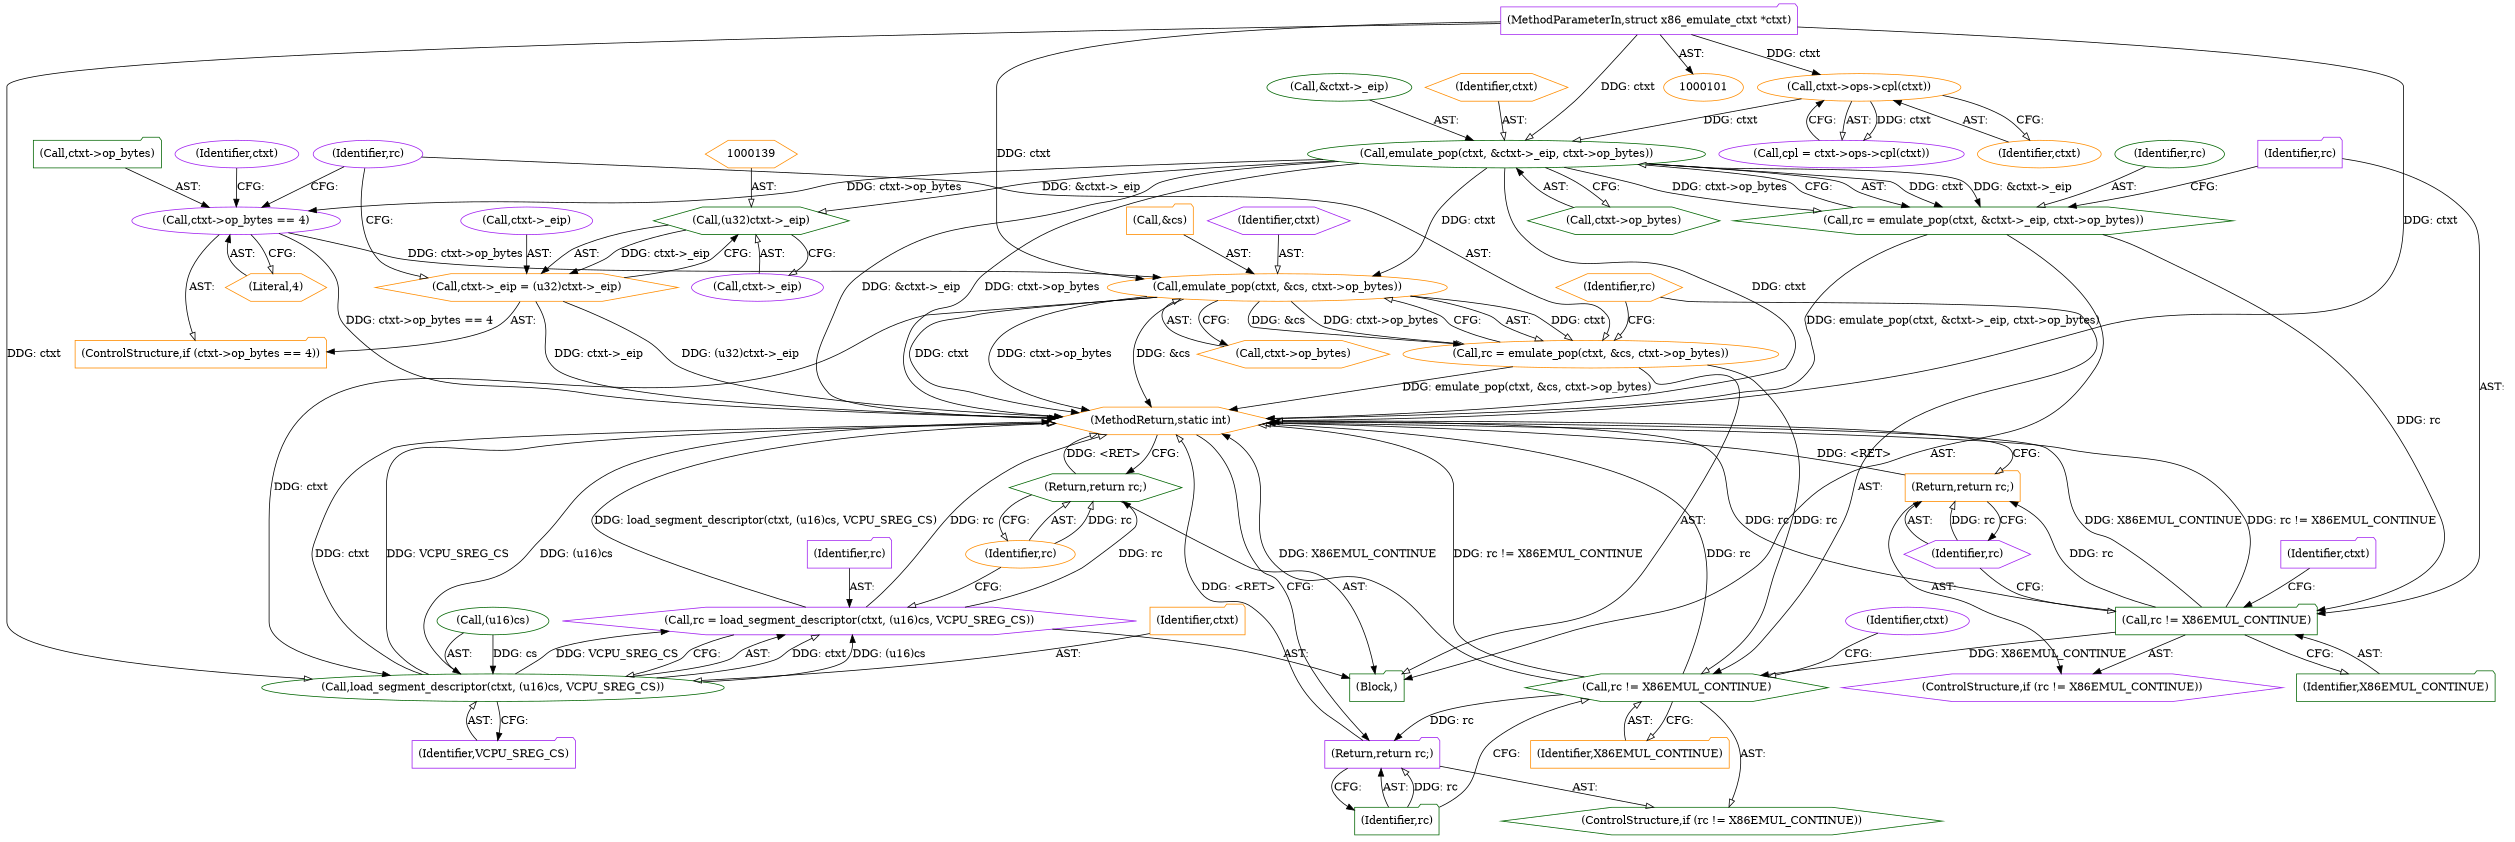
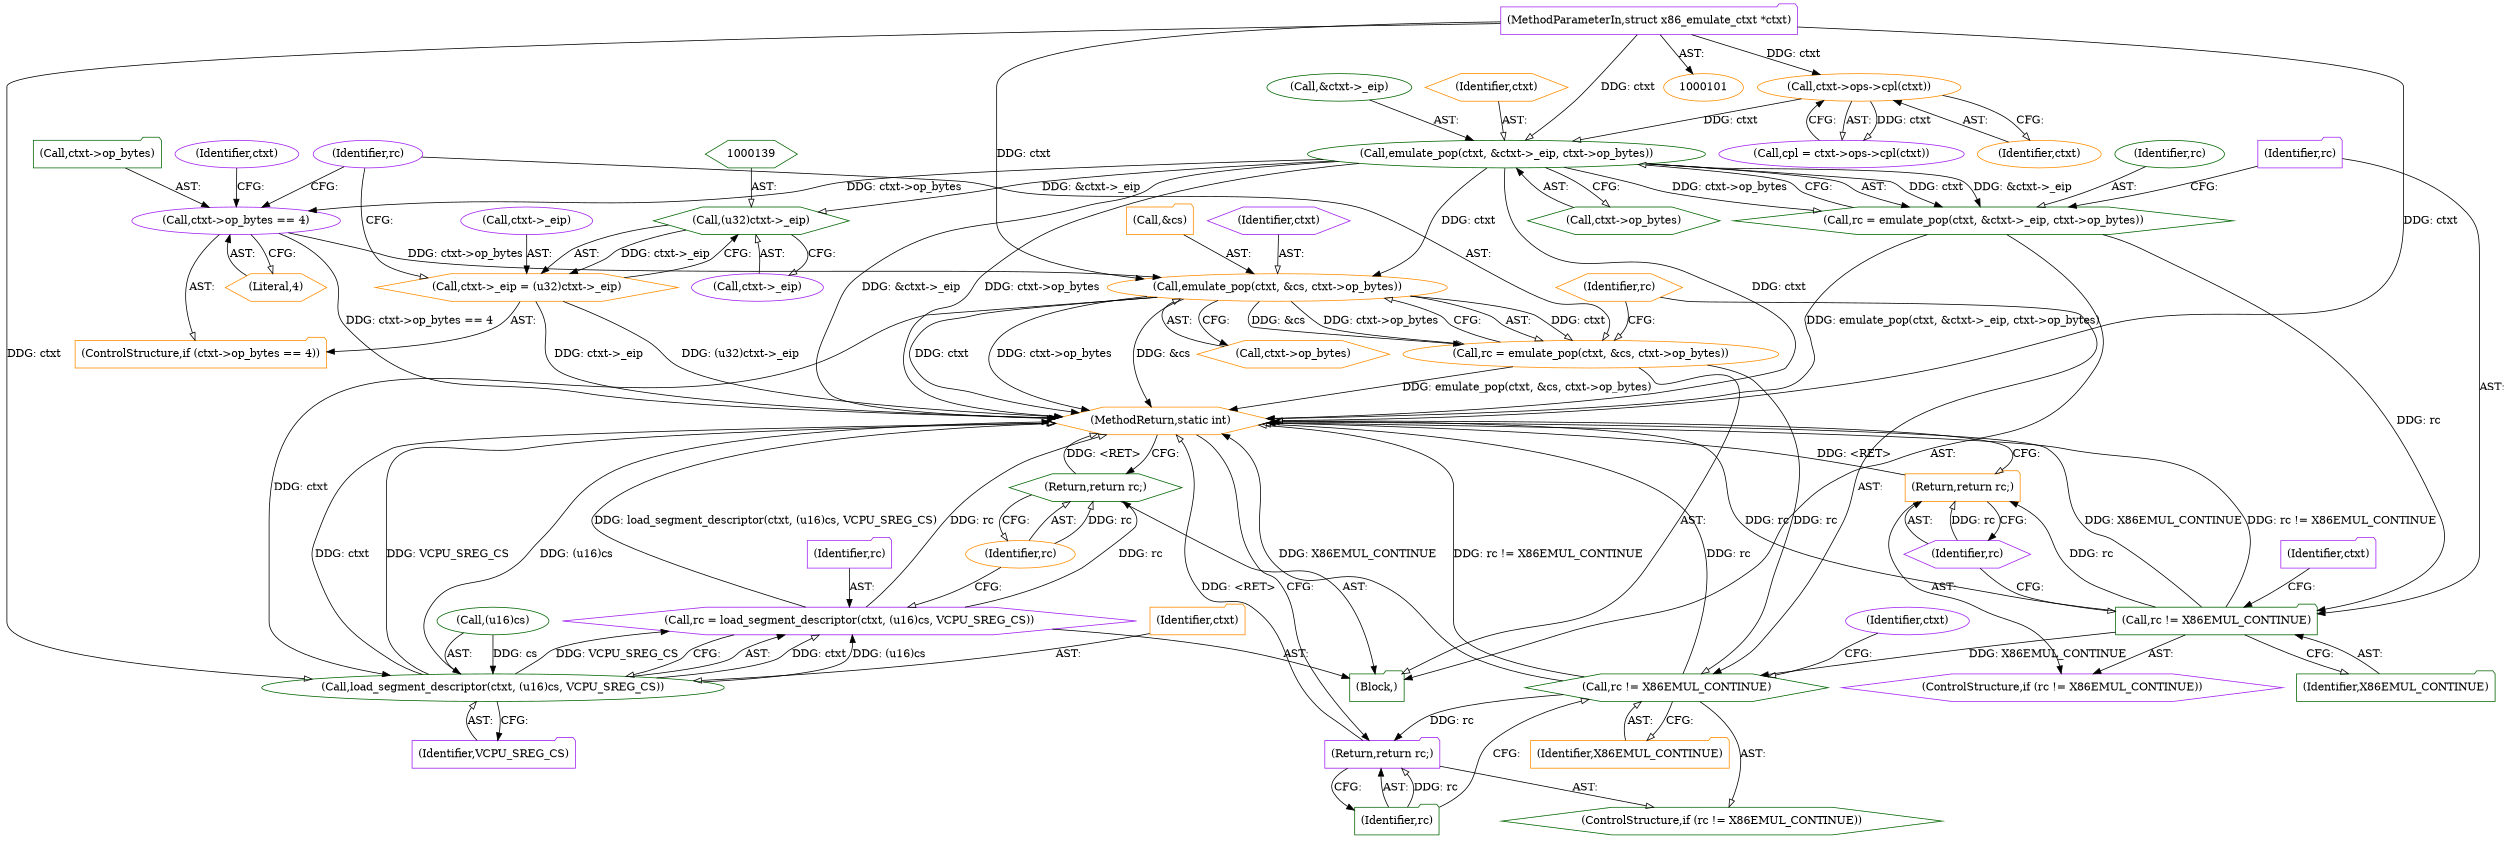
node "1000139": color darkorange -> darkgreen
